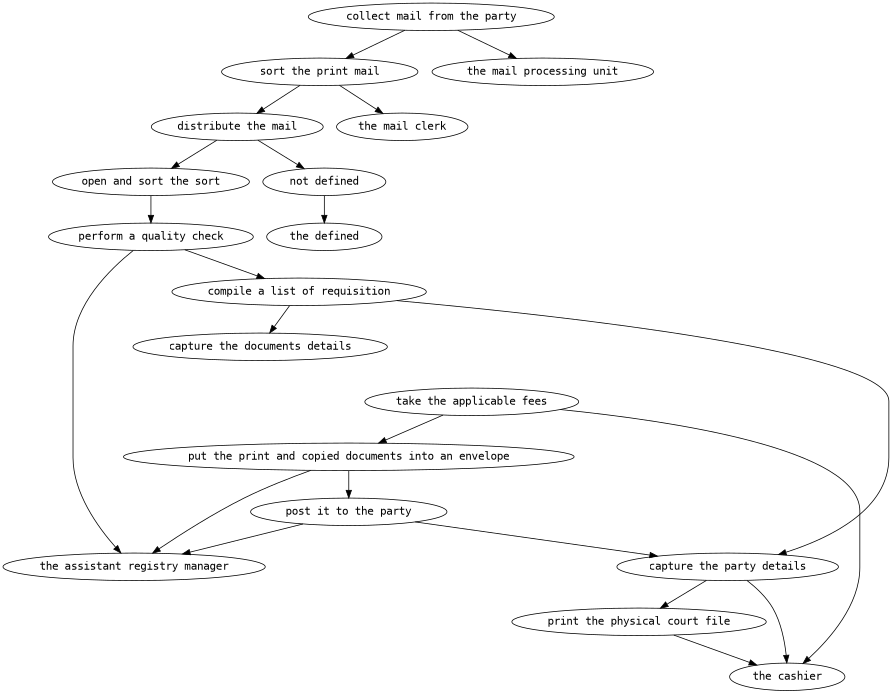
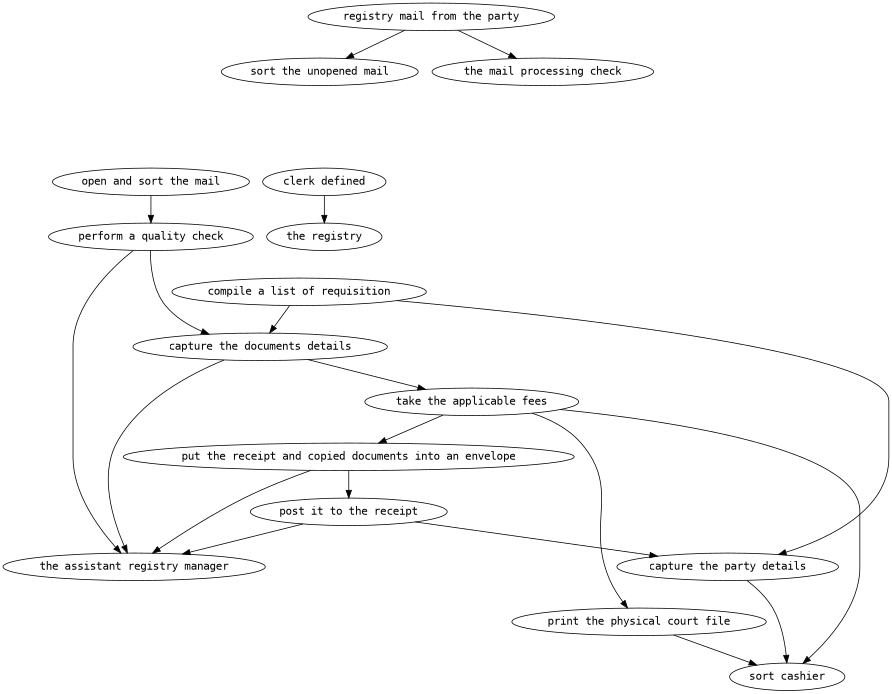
node "collect mail from the party": label "collect mail from the party" -> "registry mail from the party"
node "sort the print mail": label "sort the print mail" -> "sort the unopened mail"
node "the mail processing unit": label "the mail processing unit" -> "the mail processing check"
node "distribute the mail": removed
node "the mail clerk": removed
node "open and sort the sort": label "open and sort the sort" -> "open and sort the mail"
node "not defined": label "not defined" -> "clerk defined"
node "the defined": label "the defined" -> "the registry"
edge "perform a quality check" -> "compile a list of requisition": now "perform a quality check" -> "capture the documents details"
edge "capture the documents details" -> "take the applicable fees": added
edge "capture the documents details" -> "the assistant registry manager": added
node "put the print and copied documents into an envelope": label "put the print and copied documents into an envelope" -> "put the receipt and copied documents into an envelope"
node "post it to the party": label "post it to the party" -> "post it to the receipt"
edge "capture the party details" -> "print the physical court file": now "take the applicable fees" -> "print the physical court file"
node "the cashier": label "the cashier" -> "sort cashier"
